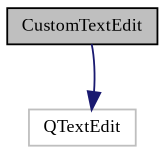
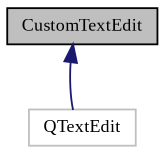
edge "CustomTextEdit" -> "QTextEdit": reversed
